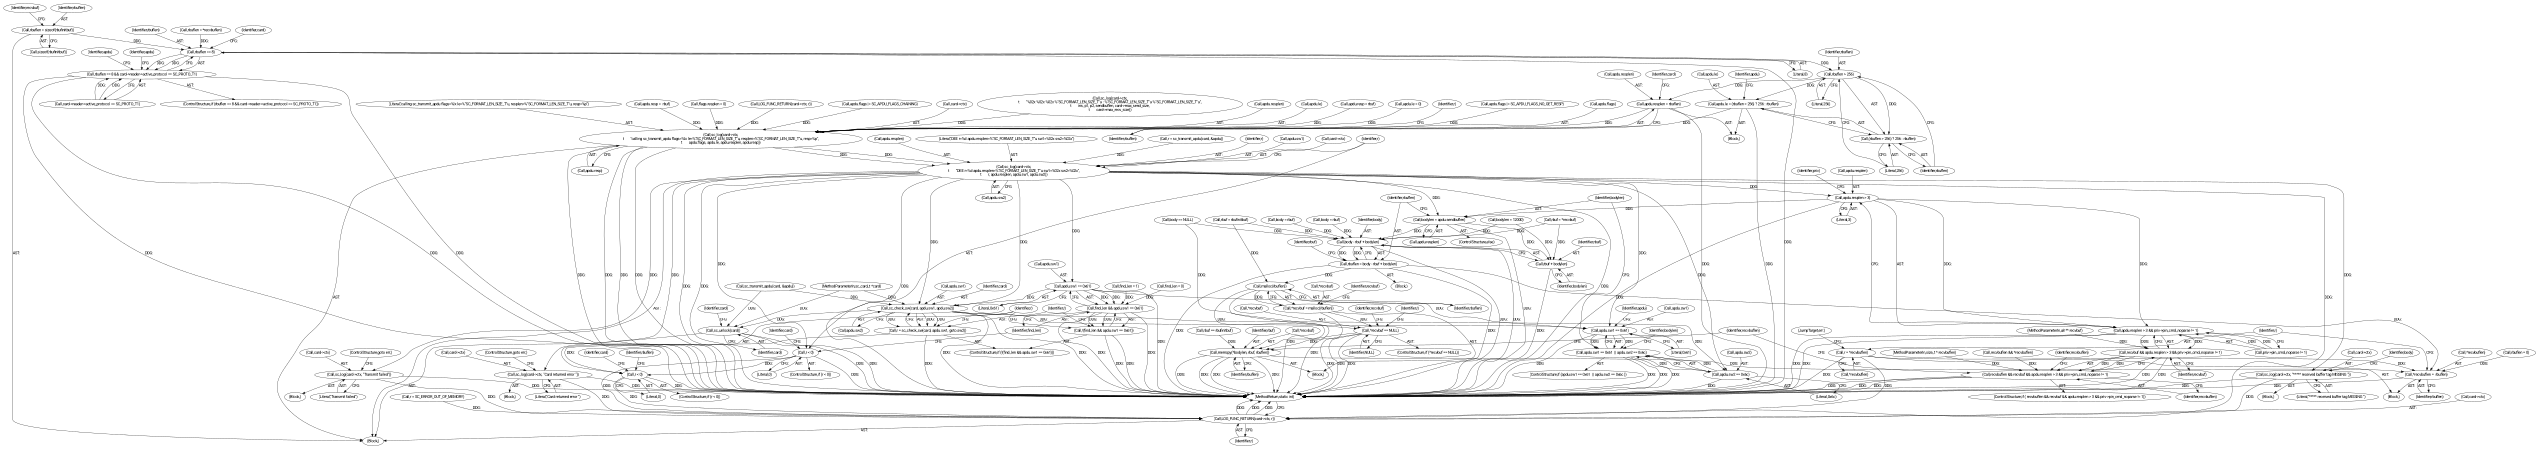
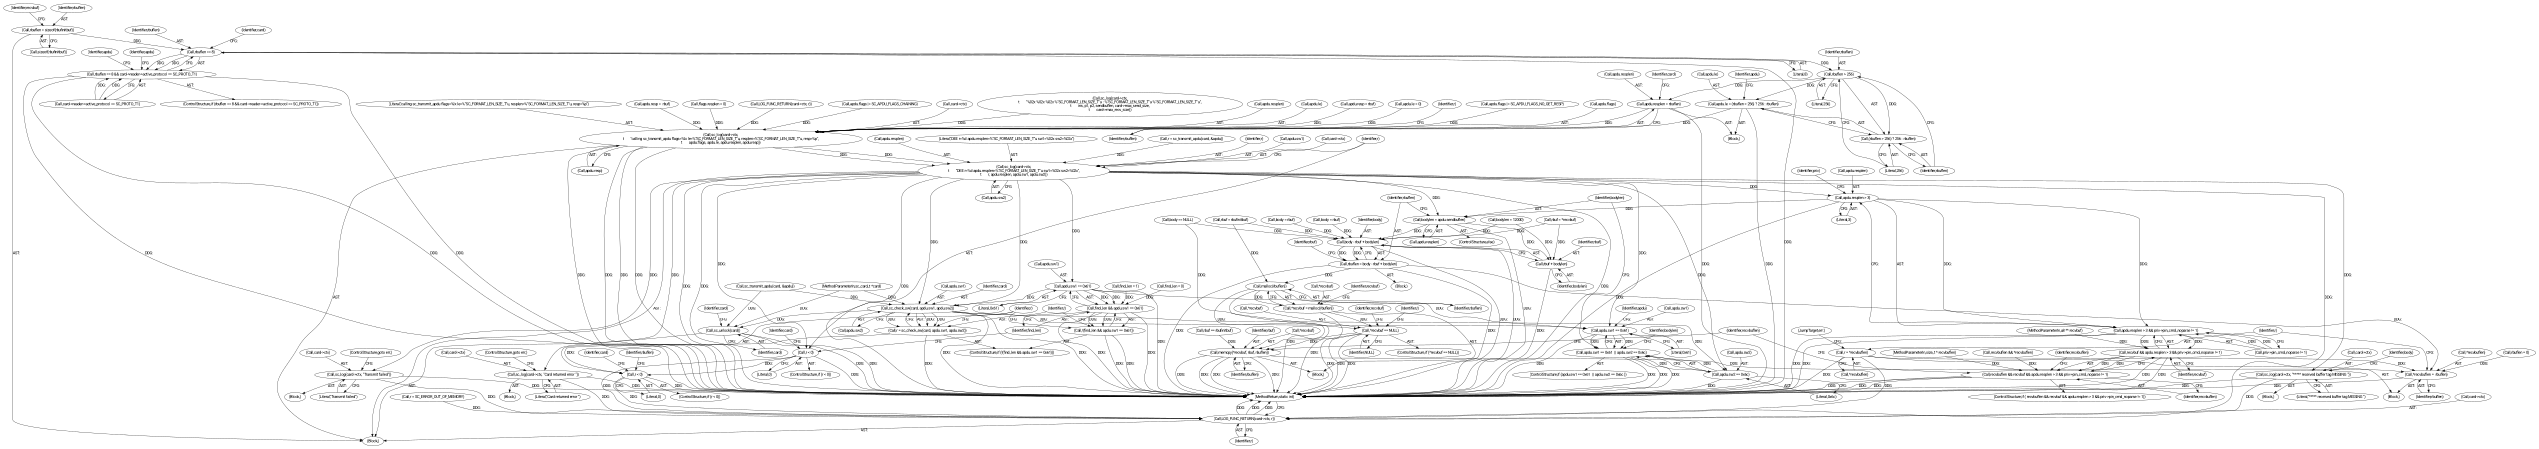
node "(Call,rbuflen = *recvbuflen)": removed
node "(Call,r = sc_check_sw(card, apdu.sw1, goto.sw2))": label "(Call,r = sc_check_sw(card, apdu.sw1, goto.sw2))" -> "(Call,r = sc_check_sw(card, apdu.sw1, apdu.sw2))"
node "(Call,memcpy(*bodylen, rbuf, rbuflen))": label "(Call,memcpy(*bodylen, rbuf, rbuflen))" -> "(Call,memcpy(*recvbuf, rbuf, rbuflen))"
